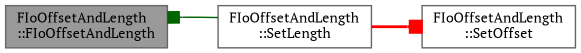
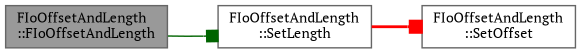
edge "FIoOffsetAndLength ::SetLength" -> "FIoOffsetAndLength ::FIoOffsetAndLength": reversed
